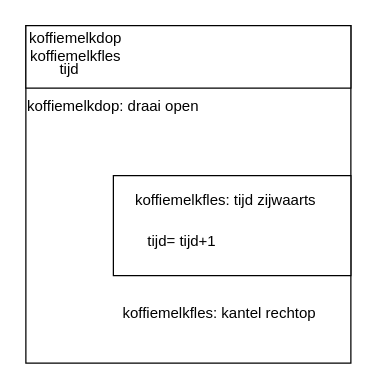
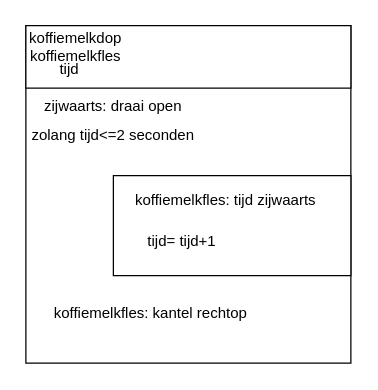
node "koffiemelkdop: draai open": label "koffiemelkdop: draai open" -> "zijwaarts: draai open"
node "zolang tijd<=2 seconden": added
node "koffiemelkfles: kantel rechtop": moved (219, 313) -> (151, 313)
